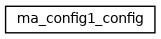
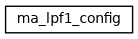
node "ma_config1_config": label "ma_config1_config" -> "ma_lpf1_config"
